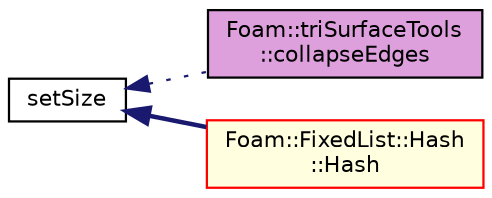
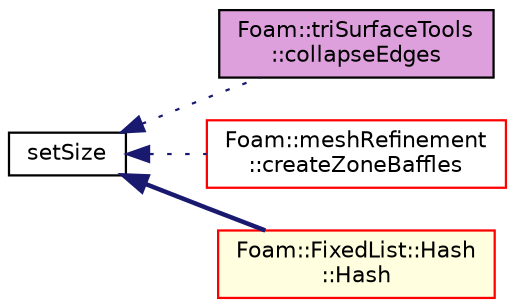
node "Foam::meshRefinement ::createZoneBaffles": added
